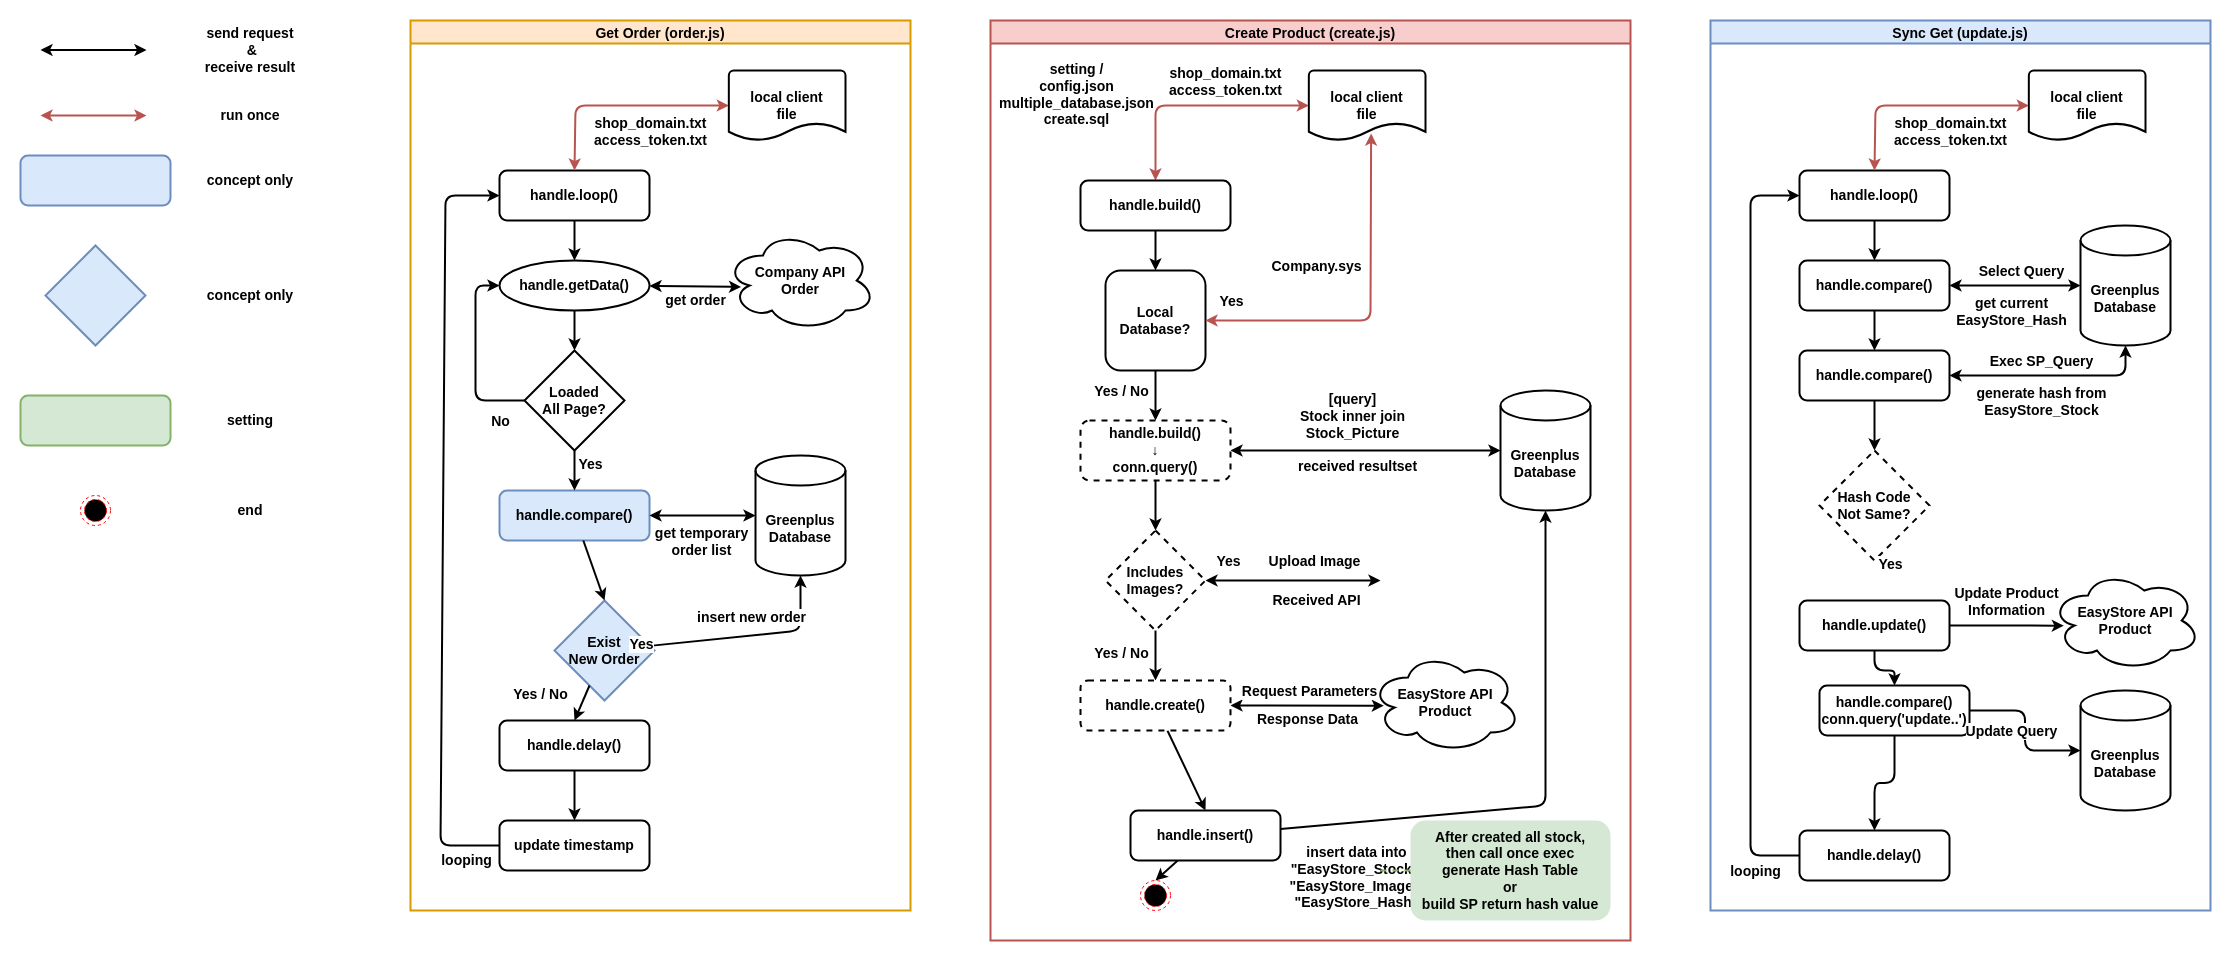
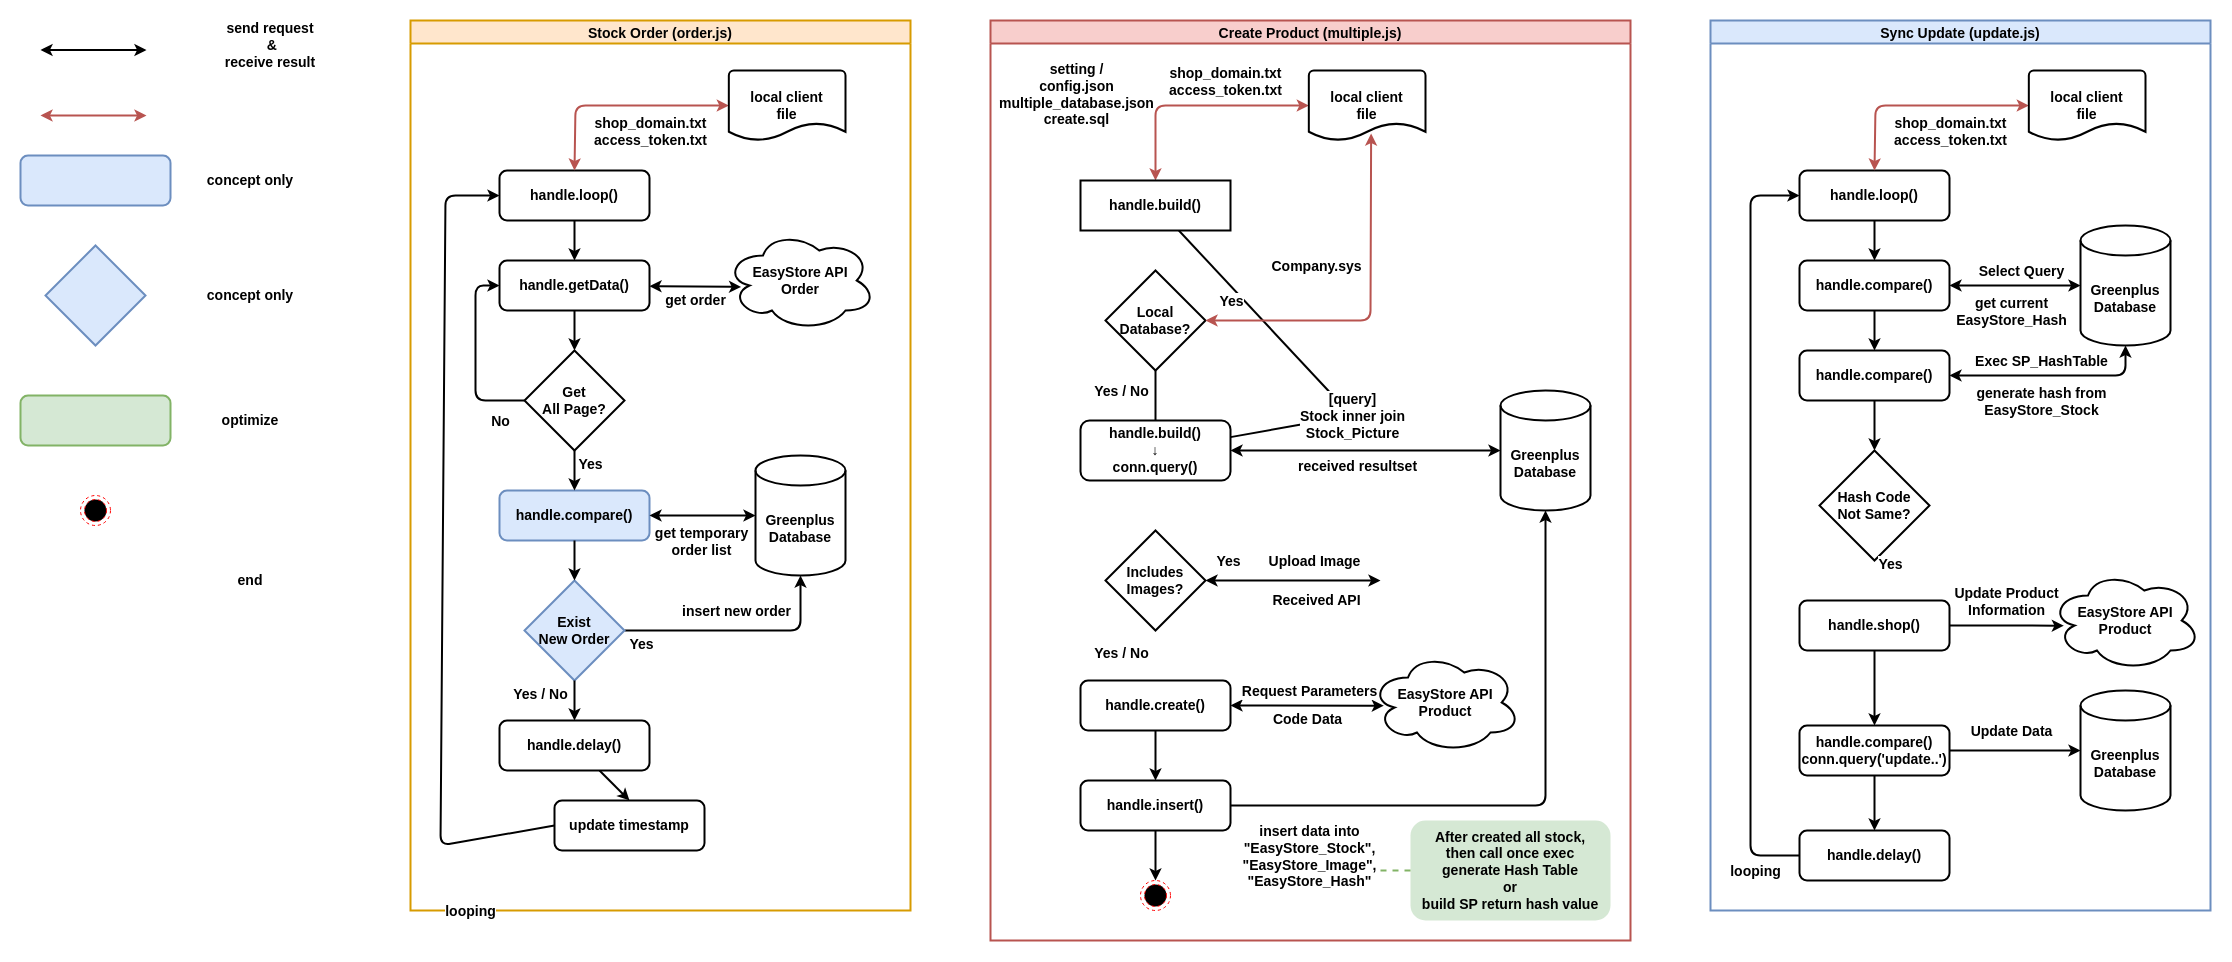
node "Get Order (order.js)": label "Get Order (order.js)" -> "Stock Order (order.js)"
node "Create Product (create.js)": label "Create Product (create.js)" -> "Create Product (multiple.js)"
node "Sync Get (update.js)": label "Sync Get (update.js)" -> "Sync Update (update.js)"
node "send request & receive result": moved (251, 51) -> (271, 46)
node "run once": removed
node "handle.build()": shape rounded rectangle -> rectangle
edge "handle.build()" -> "Local Database?": now "handle.build()" -> "[query] Stock inner join Stock_Picture"
node "Company API Order": label "Company API Order" -> "EasyStore API Order"
node "handle.getData()": shape ellipse -> rounded rectangle
node "Local Database?": shape rounded rectangle -> diamond
node "Exec SP_Query": label "Exec SP_Query" -> "Exec SP_HashTable"
node "Loaded All Page?": label "Loaded All Page?" -> "Get All Page?"
edge "Local Database?" -> "handle.build() ↓ conn.query()": arrowhead classic -> none
node "setting": label "setting" -> "optimize"
node "handle.build() ↓ conn.query()": style dashed -> solid
edge "handle.build() ↓ conn.query()" -> "Includes Images?": now "handle.build() ↓ conn.query()" -> "[query] Stock inner join Stock_Picture"
node "Hash Code Not Same?": style dashed -> solid
node "end": moved (251, 511) -> (251, 581)
node "Includes Images?": style dashed -> solid
node "handle.update()": label "handle.update()" -> "handle.shop()"
node "Exist New Order": moved (605, 651) -> (575, 631)
edge "Includes Images?" -> "handle.create()": removed
node "handle.create()": style dashed -> solid
node "handle.compare() conn.query('update..')": moved (1895, 711) -> (1875, 751)
node "Response Data": label "Response Data" -> "Code Data"
node "Update Query": label "Update Query" -> "Update Data"
node "handle.insert()": moved (1206, 836) -> (1156, 806)
node "update timestamp": moved (575, 846) -> (630, 826)
